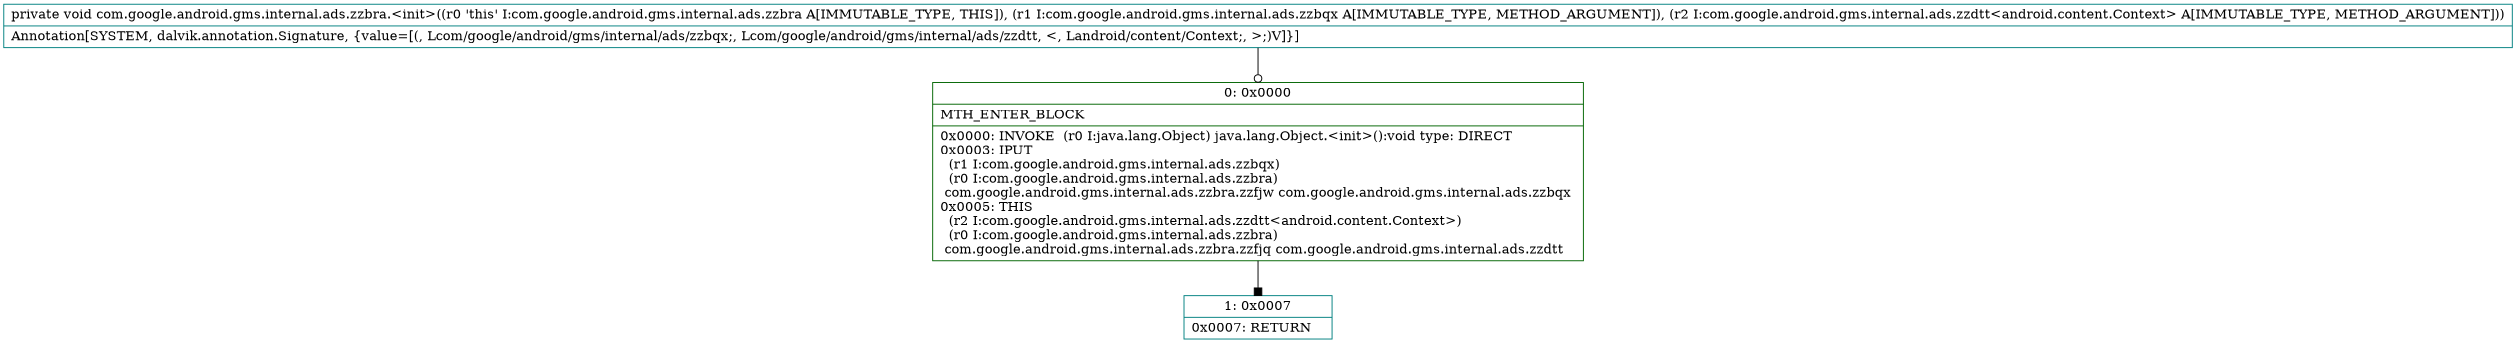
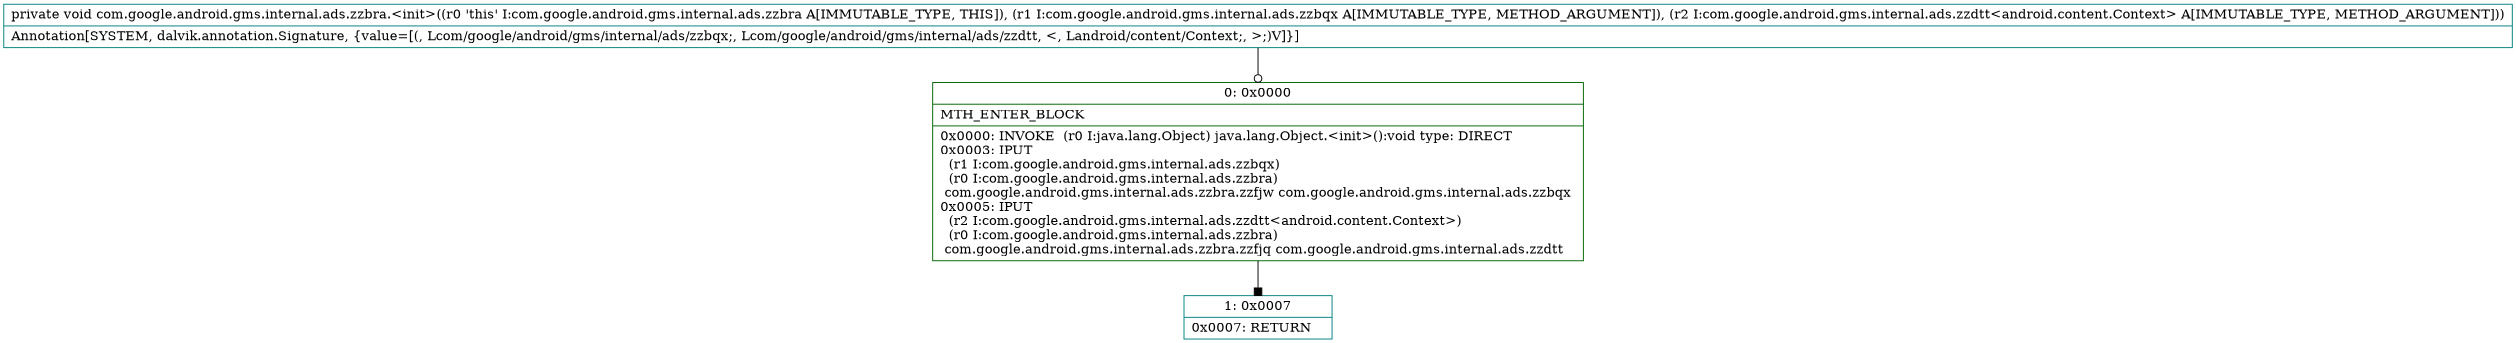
node "0: 0x0000": text "0x0005: THIS" -> "0x0005: IPUT"
